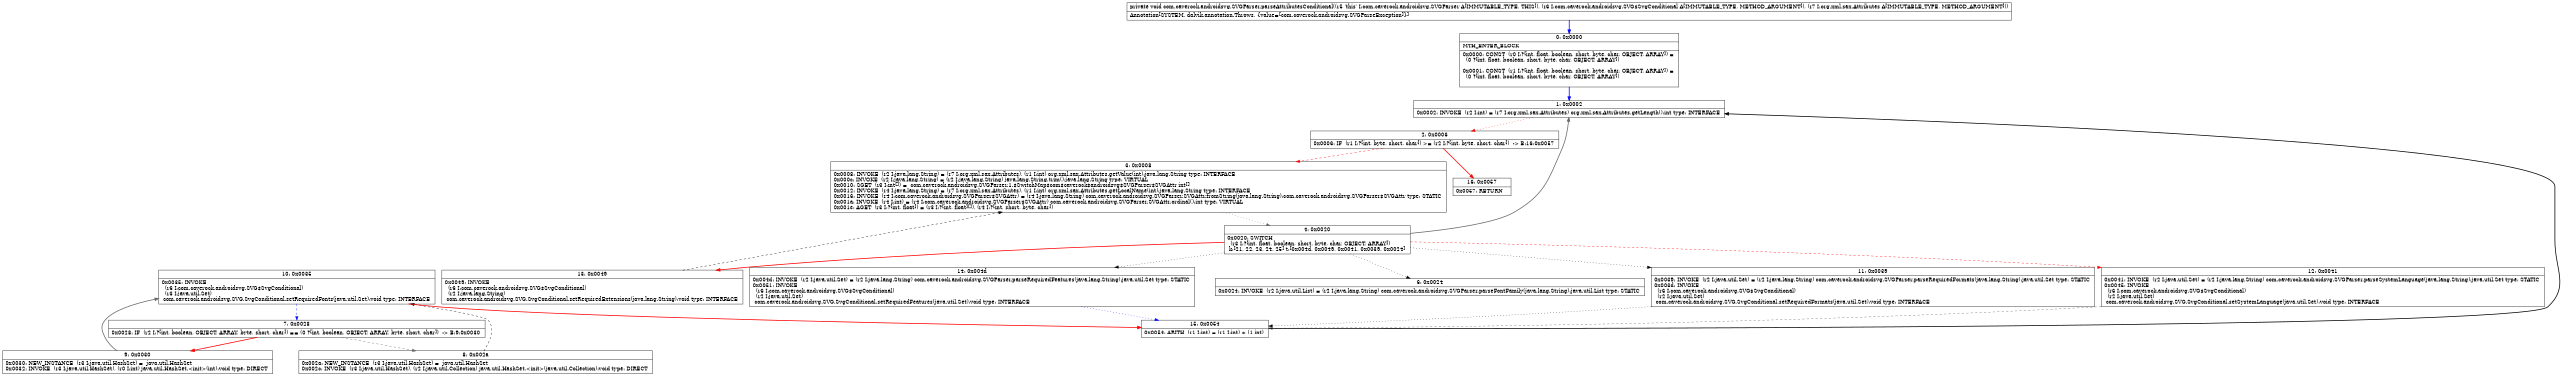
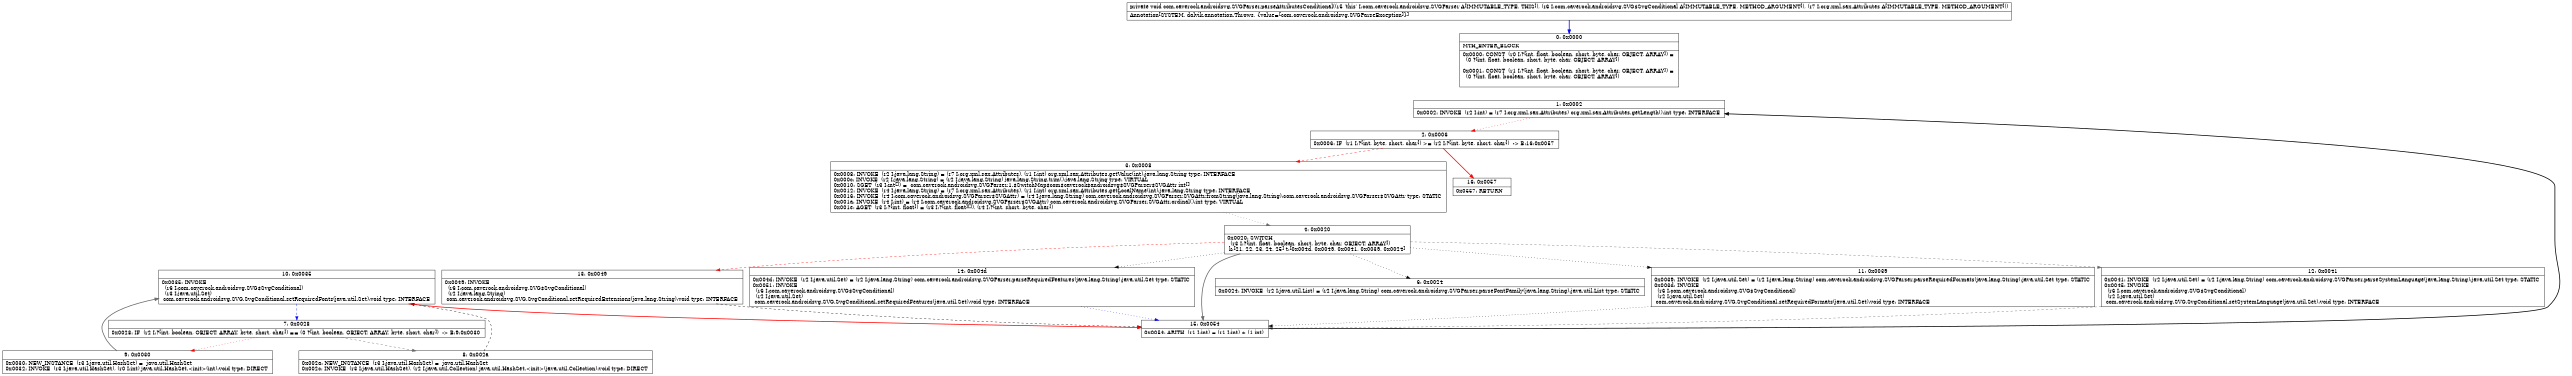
edge "0: 0x0000" -> "1: 0x0002": removed
node "16: 0x0057": text "0x0057: RETURN" -> "0x0557: RETURN"
edge "4: 0x0020" -> "1: 0x0002": now "4: 0x0020" -> "15: 0x0054"
edge "13: 0x0049" -> "3: 0x0008": now "13: 0x0049" -> "15: 0x0054"
edge "4: 0x0020" -> "12: 0x0041": color red -> gray40
edge "4: 0x0020" -> "13: 0x0049": style bold -> dashed
edge "7: 0x0028" -> "9: 0x0030": style bold -> dotted
